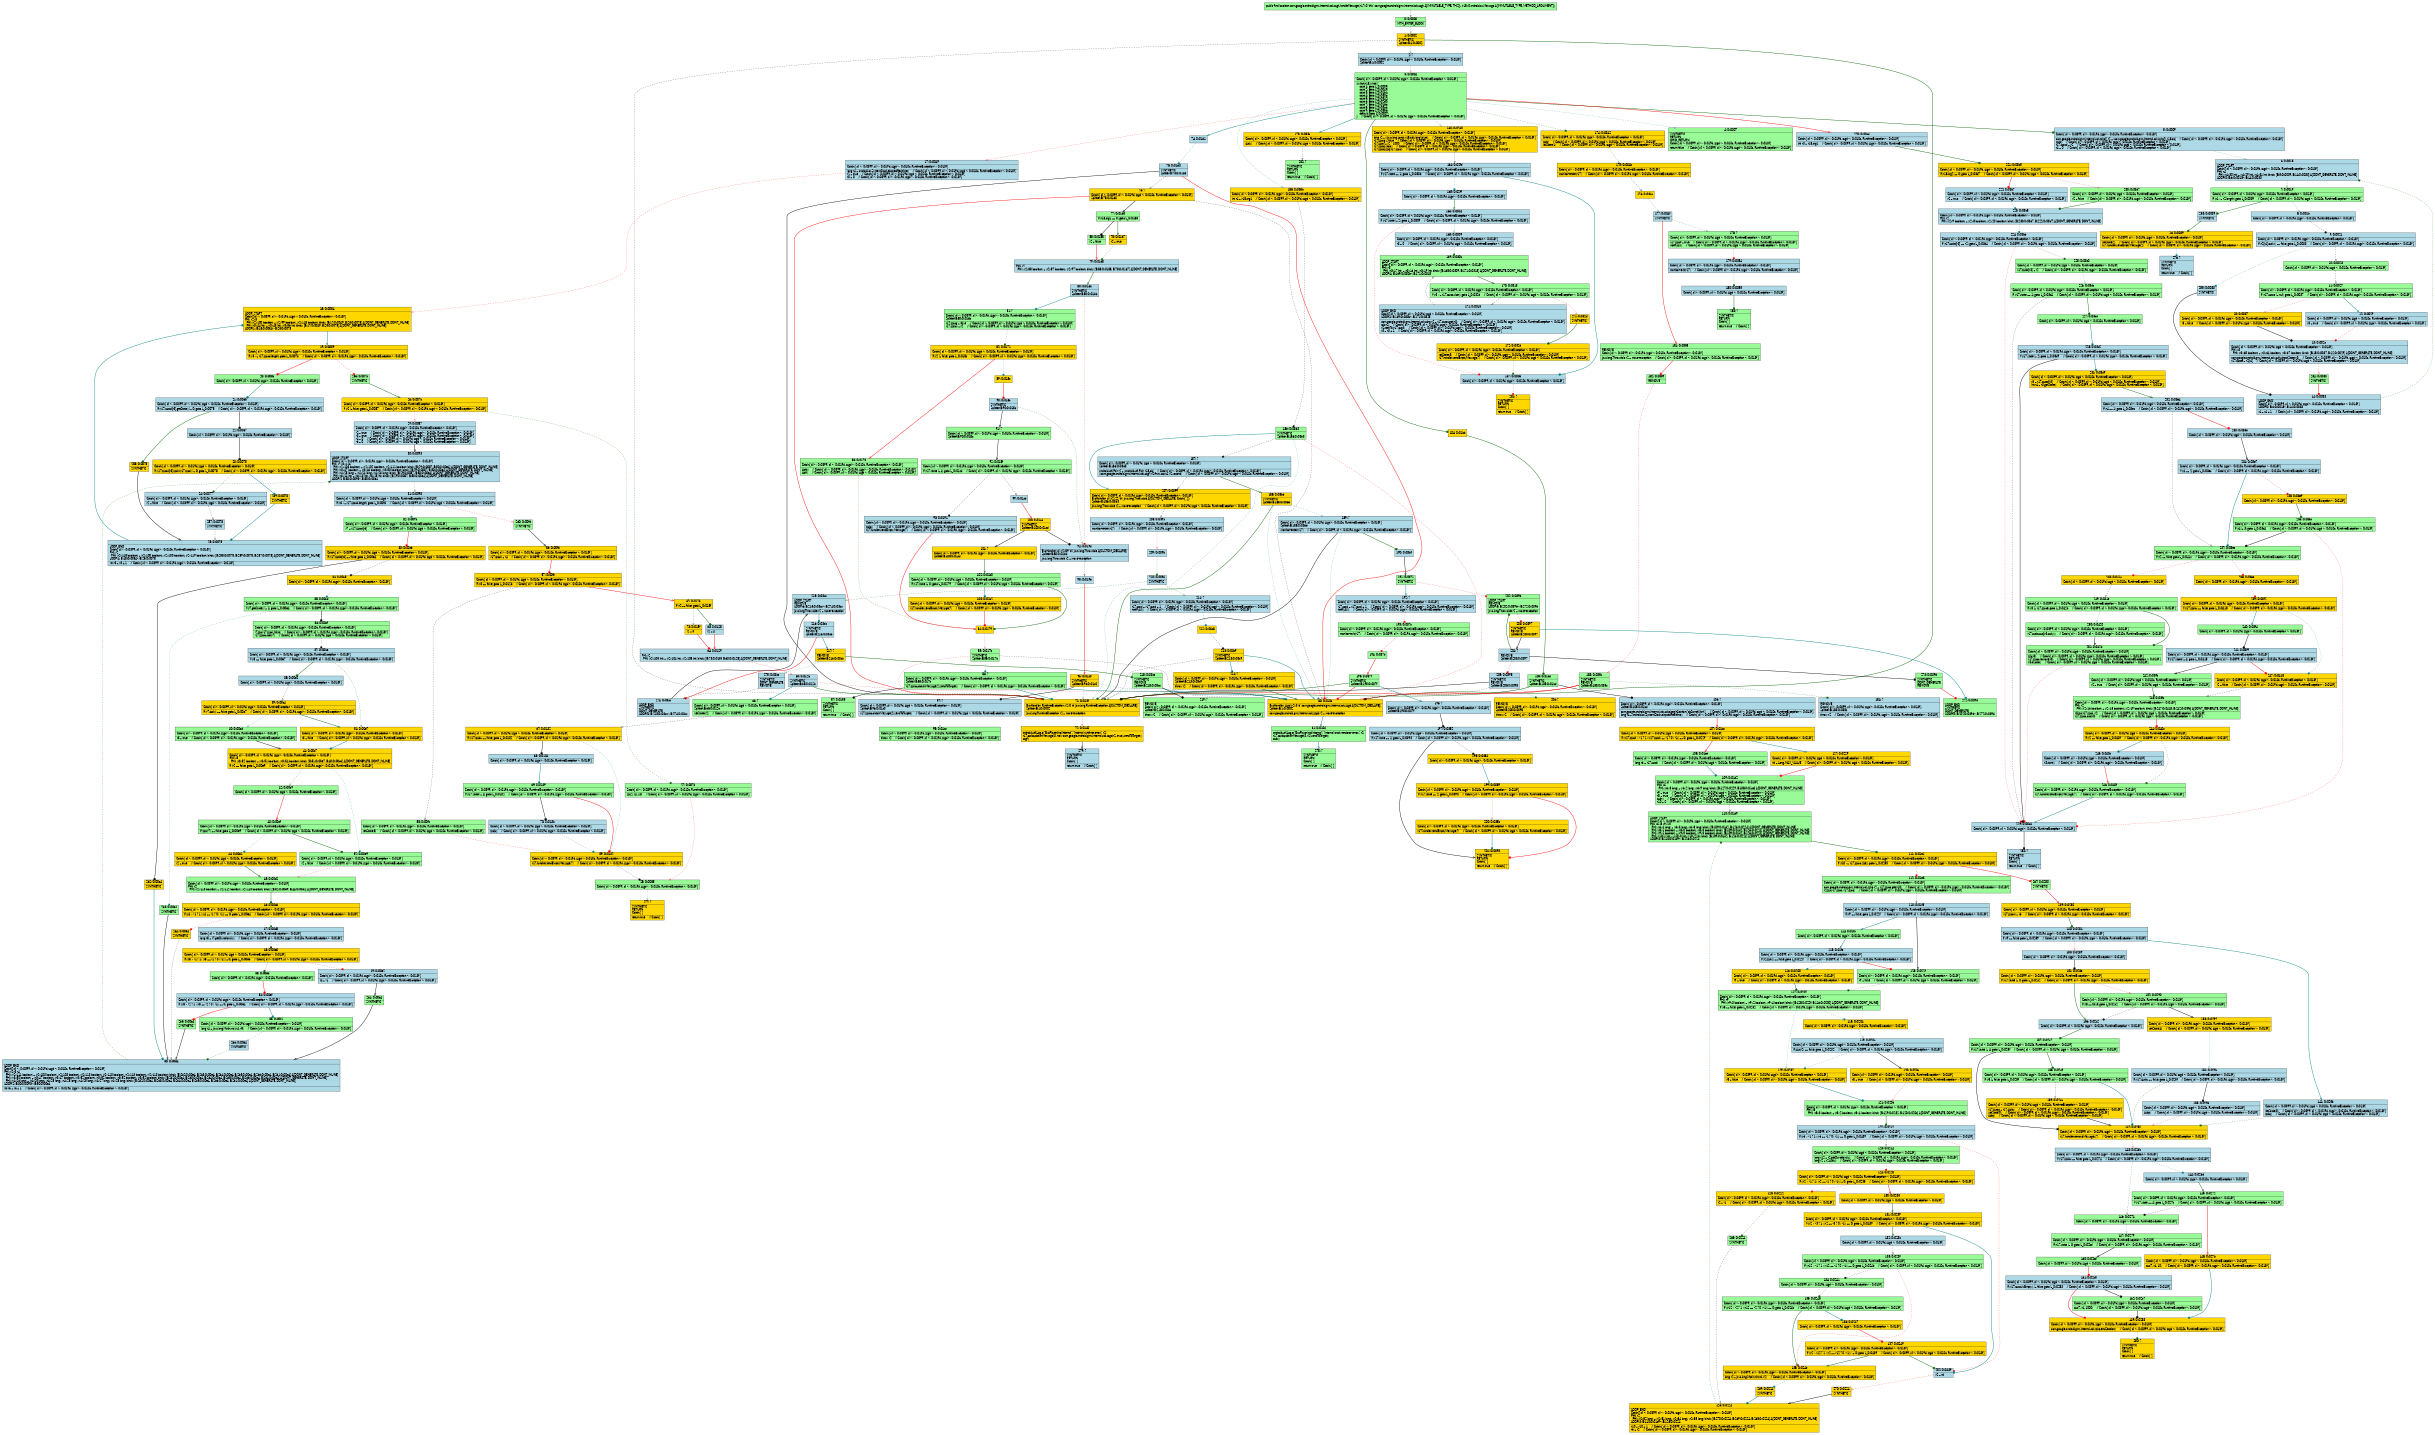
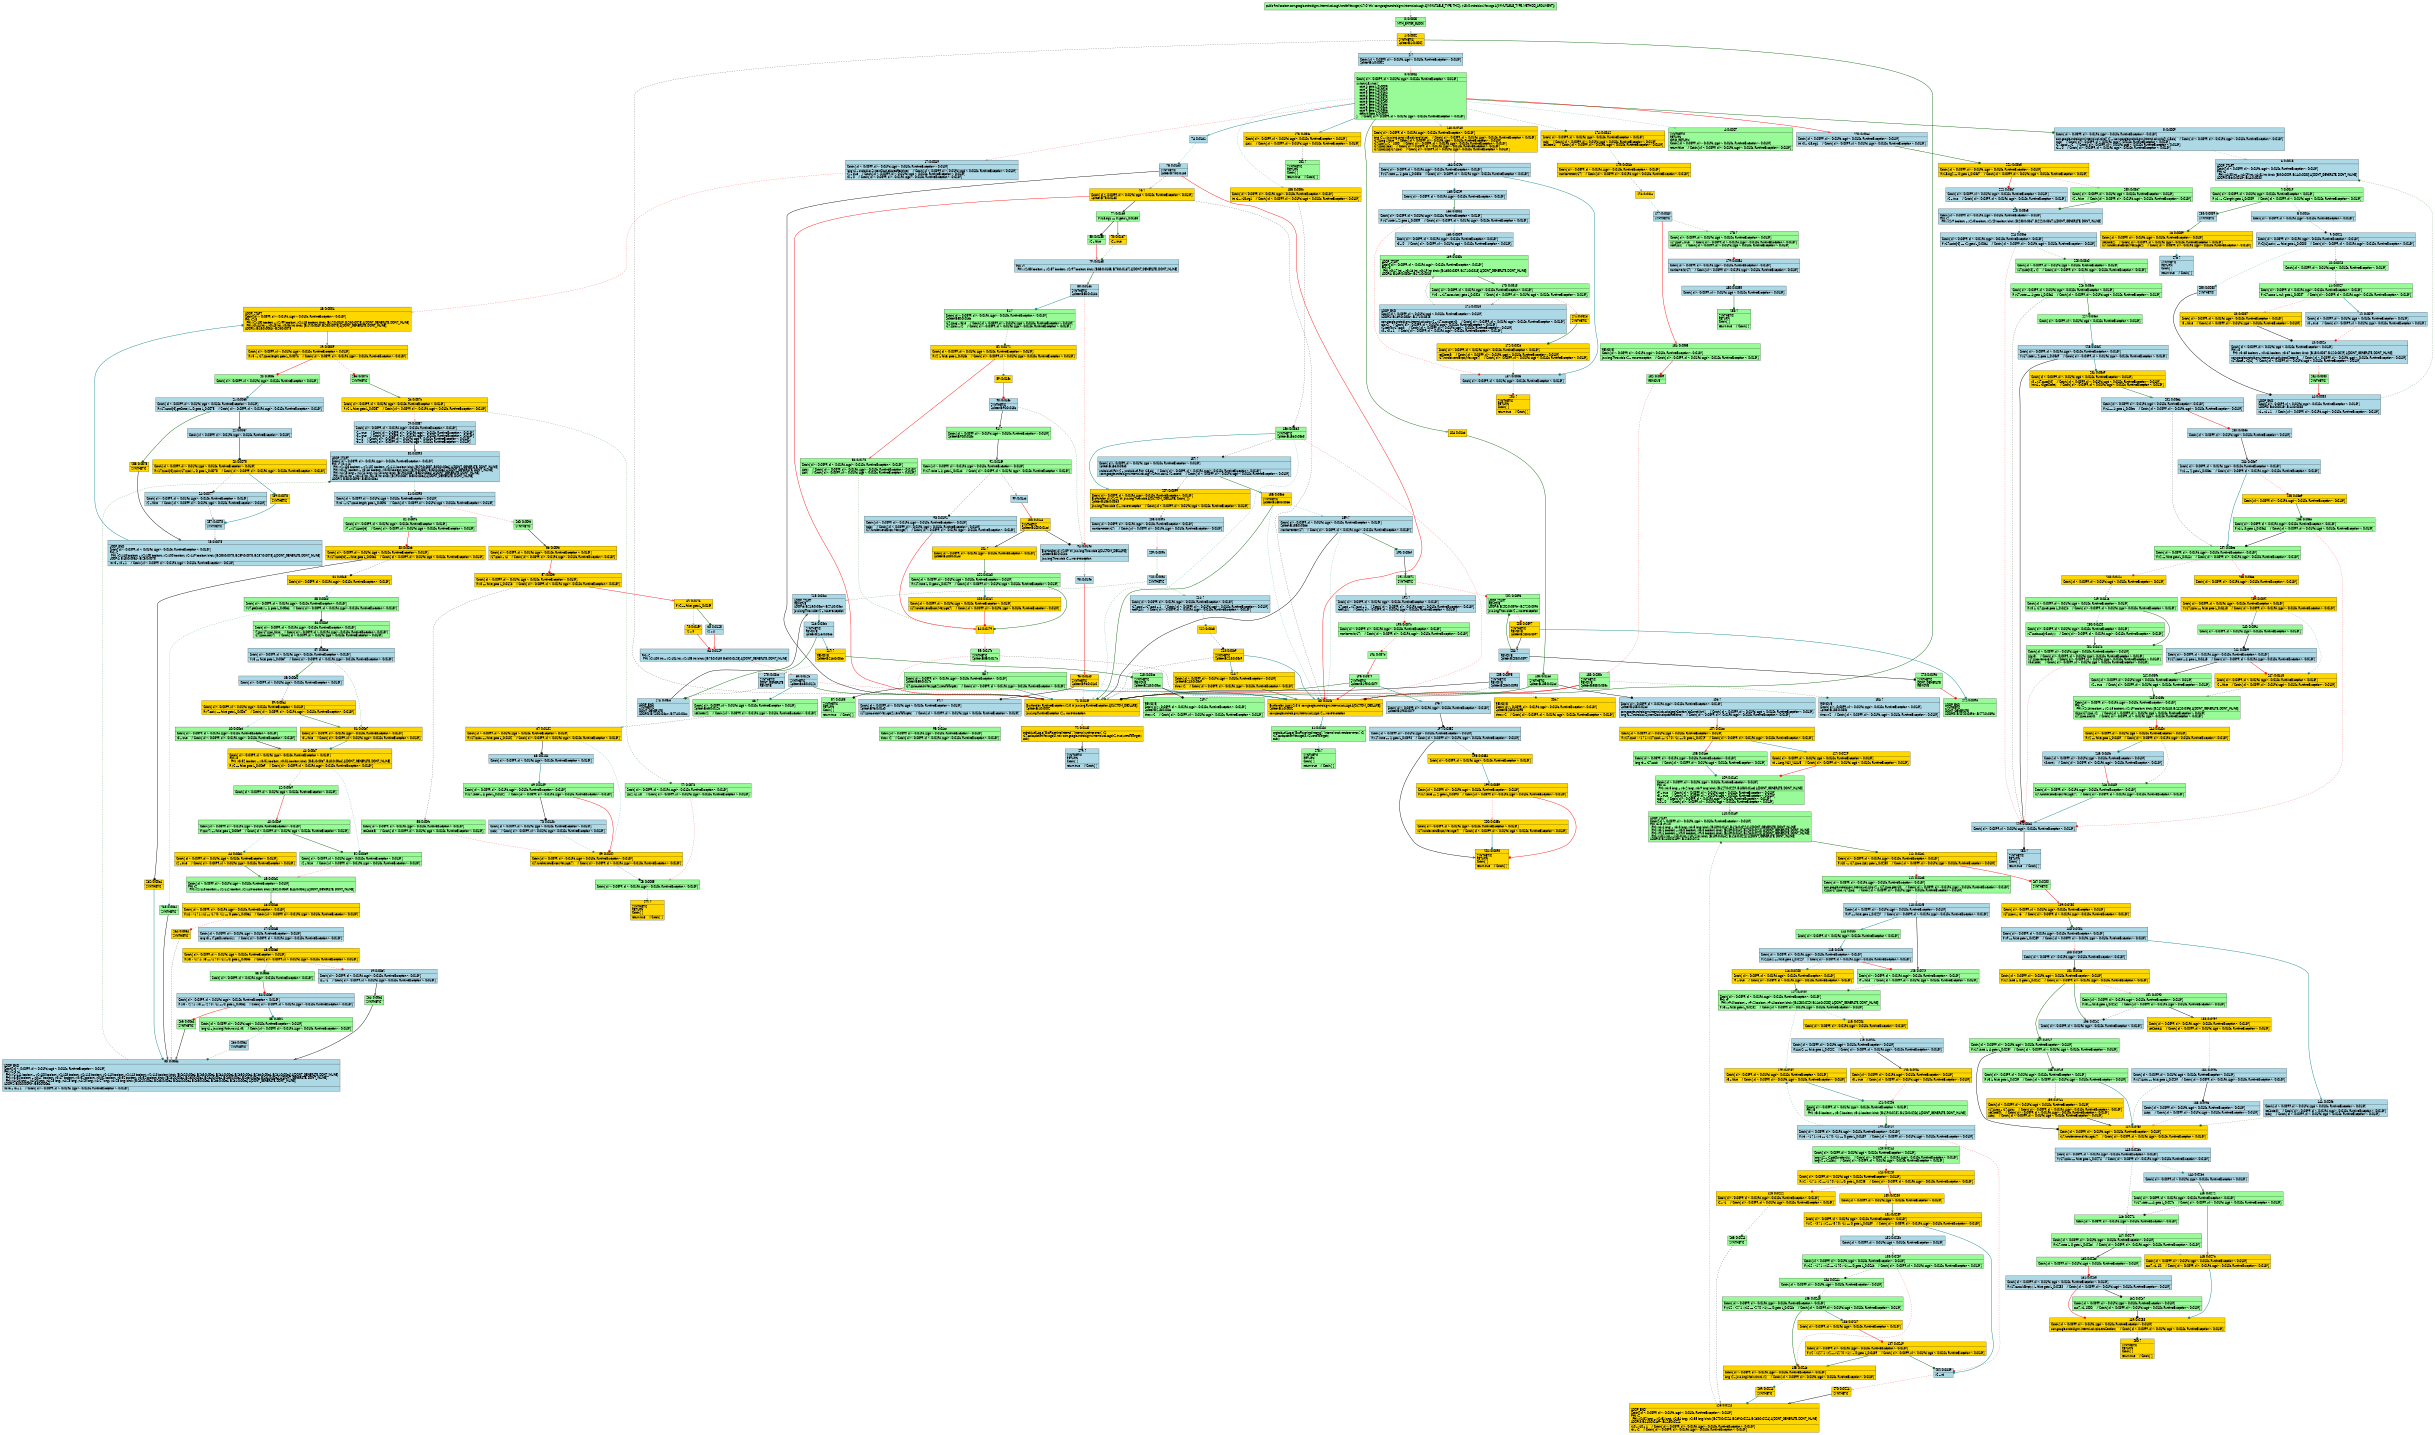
edge "3: 0x0004" -> "104: 0x01bb": arrowhead box -> onormal
edge "259: 0x0078" -> "25: 0x0078": now "259: 0x0078" -> "257: 0x0078"
edge "213: 0x03a9" -> "214: ?": arrowhead box -> onormal
edge "216: 0x03ab" -> "274: 0x03aa": color red -> darkgreen
node "183: 0x035a": text "Splitter:B:183:0x035a" -> "Splitter:B:583:0x035a"
node "72: 0x0140": text "zzgf()" -> "zzds()"
edge "61: 0x010d" -> "278: ?": style bold -> dashed
edge "156: 0x02a2" -> "157: 0x02a7": now "151: 0x028e" -> "157: 0x02a7"
edge "119: 0x020a" -> "129: 0x0232": now "122: 0x0212" -> "129: 0x0232"
